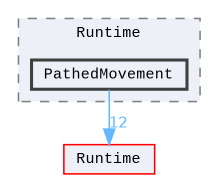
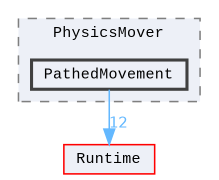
cluster "Runtime": label "Runtime" -> "PhysicsMover"
